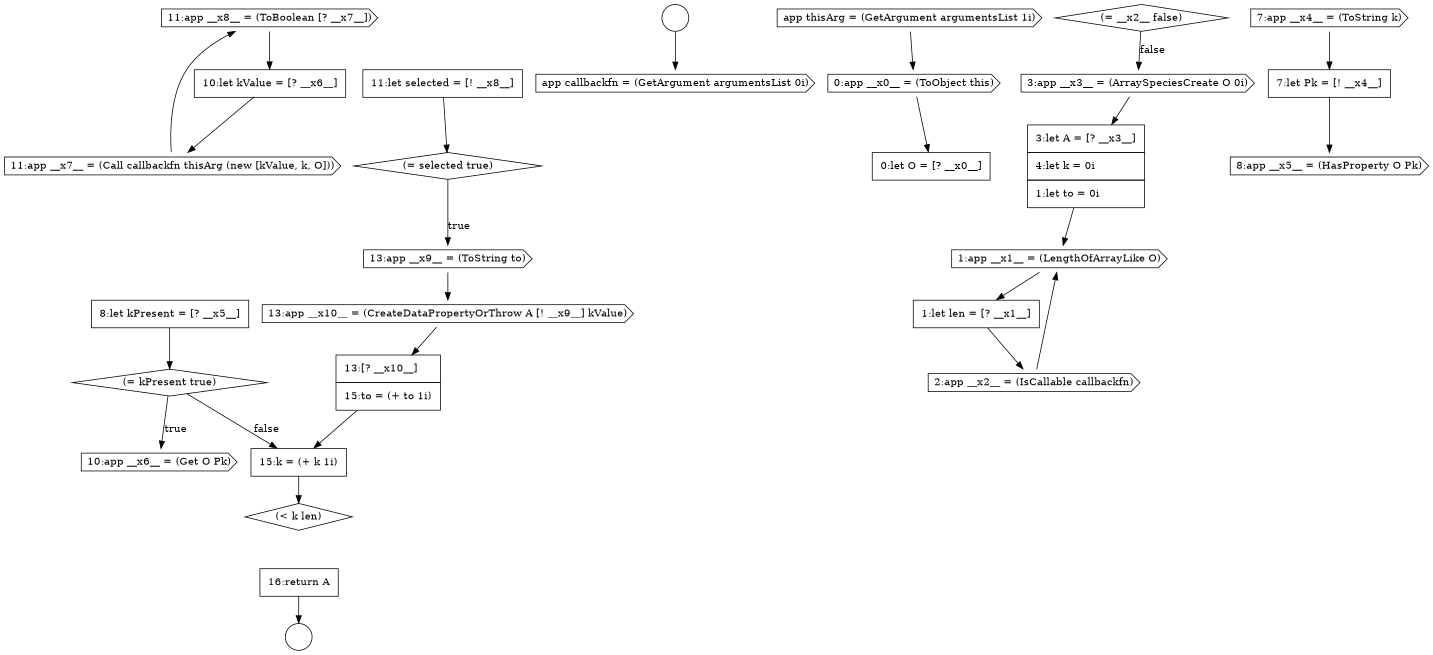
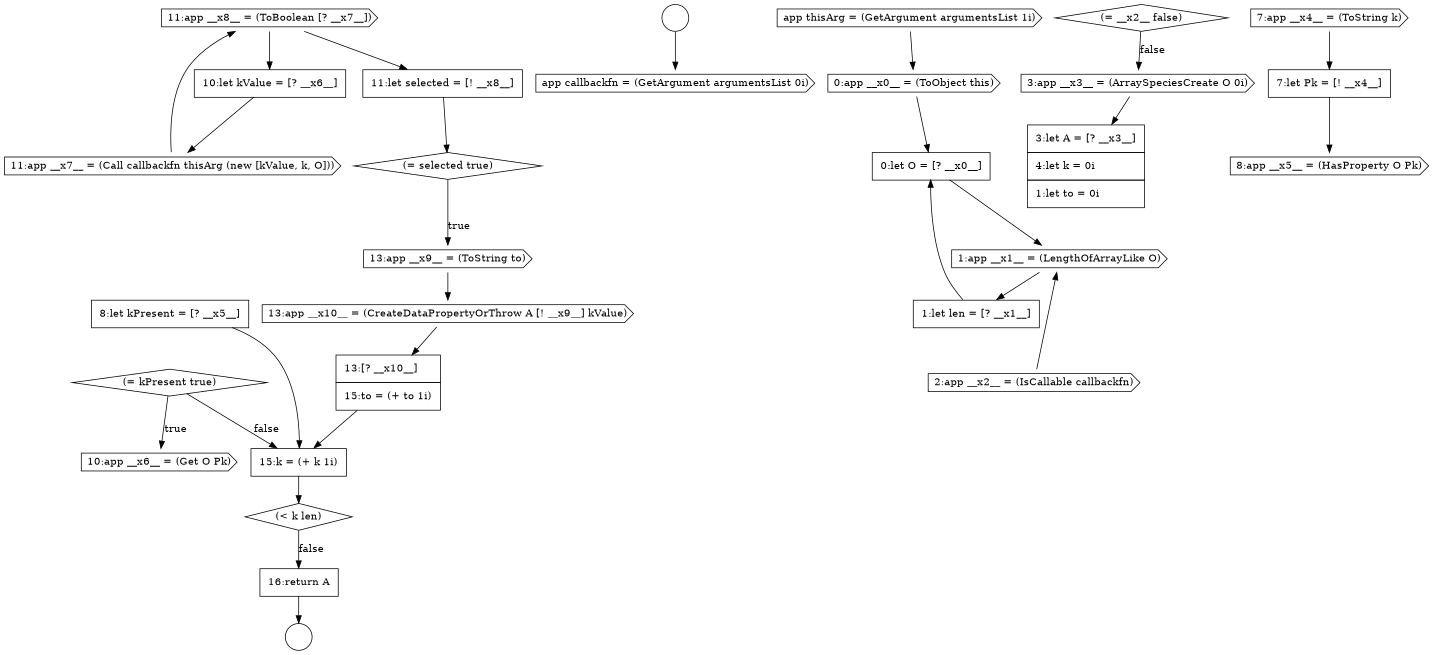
edge "11:app __x8__ = (ToBoolean [? __x7__])" -> "11:let selected = [! __x8__]": added
edge "3:let A = [? __x3__]" -> "1:app __x1__ = (LengthOfArrayLike O)": now "0:let O = [? __x0__]" -> "1:app __x1__ = (LengthOfArrayLike O)"
edge "8:let kPresent = [? __x5__]" -> "(= kPresent true)": now "8:let kPresent = [? __x5__]" -> "15:k = (+ k 1i)"
edge "1:let len = [? __x1__]" -> "2:app __x2__ = (IsCallable callbackfn)": now "1:let len = [? __x1__]" -> "0:let O = [? __x0__]"
edge "(< k len)" -> "16:return A": added, label "false"
